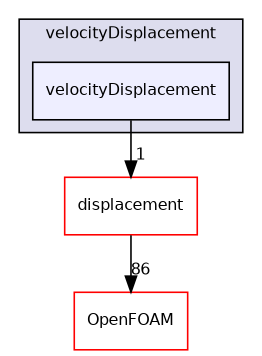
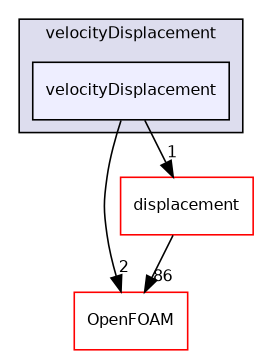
edge "velocityDisplacement" -> "OpenFOAM": added
